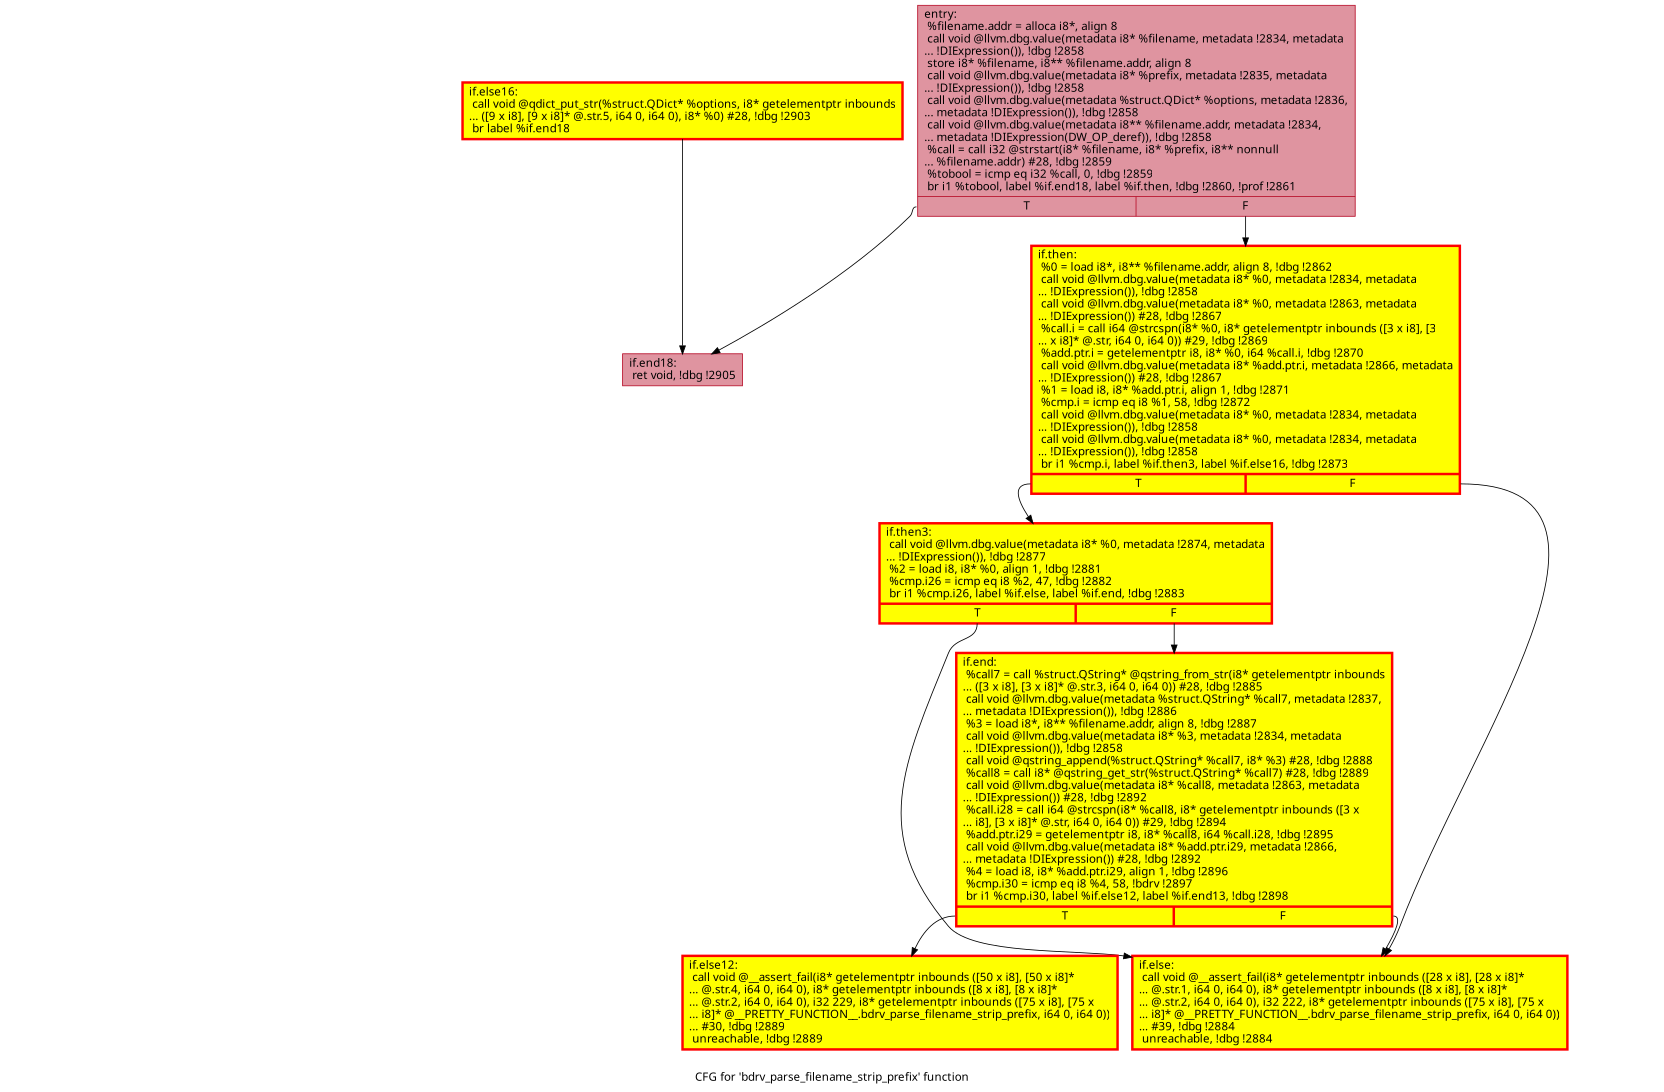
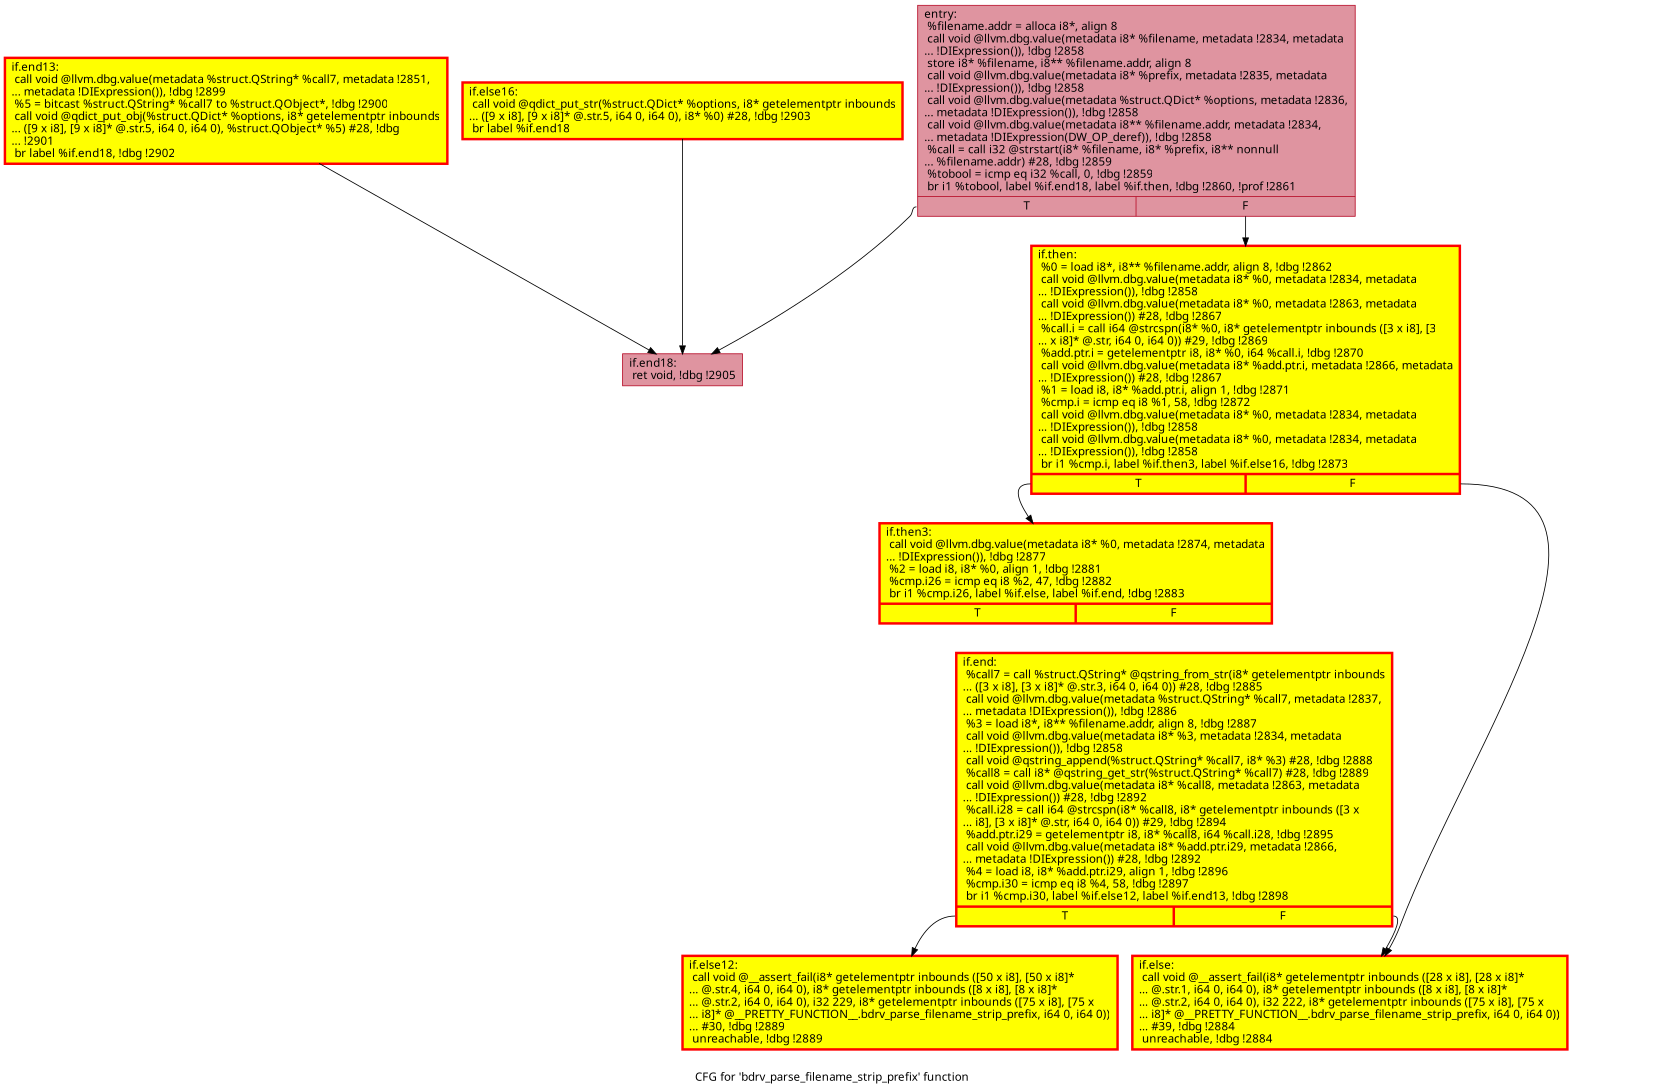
node "if.end13:": added
edge "if.then3:" -> "if.end:": removed
edge "if.then3:" -> "if.else:": removed
node "if.end:": text "%cmp.i30 = icmp eq i8 %4, 58, !bdrv !2897" -> "%cmp.i30 = icmp eq i8 %4, 58, !dbg !2897"
